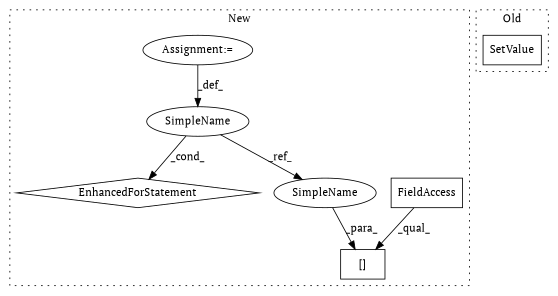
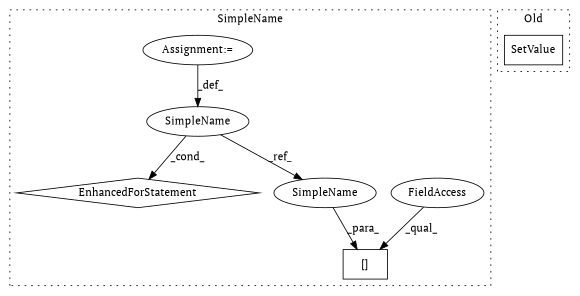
cluster "New": label "New" -> "SimpleName"
node "FieldAccess": shape box -> ellipse
